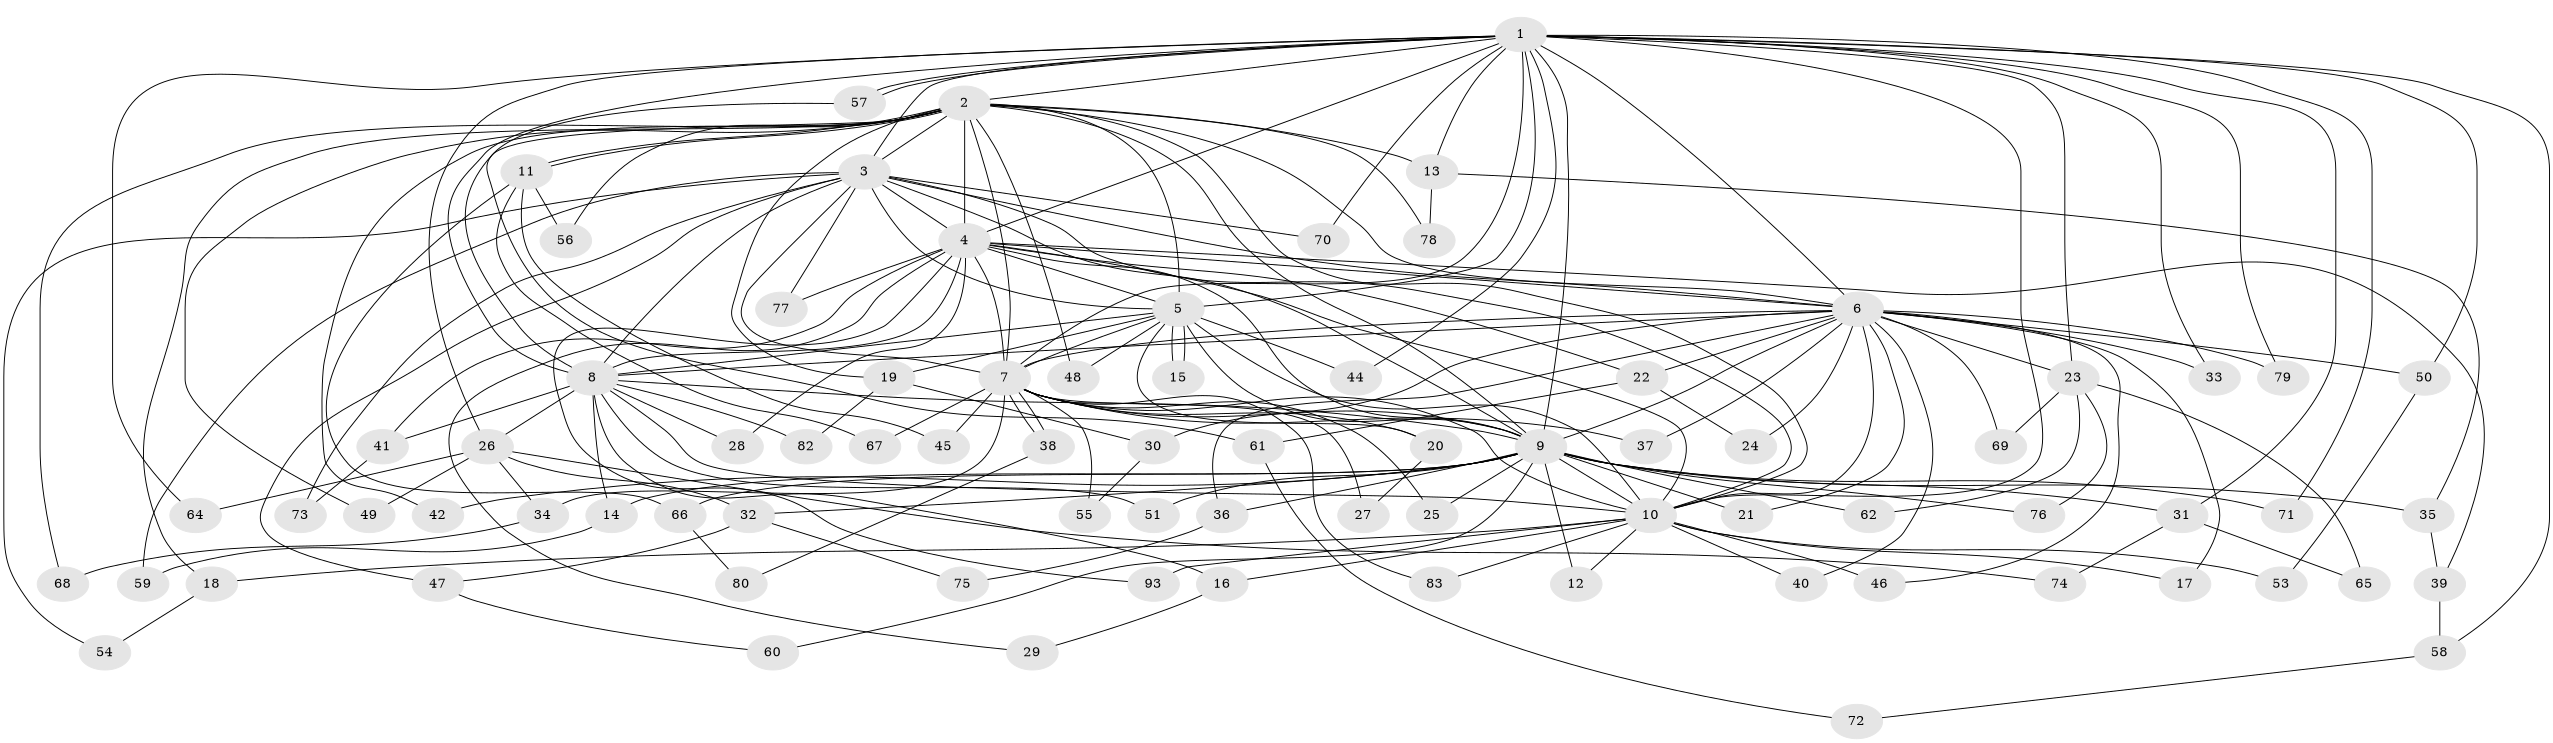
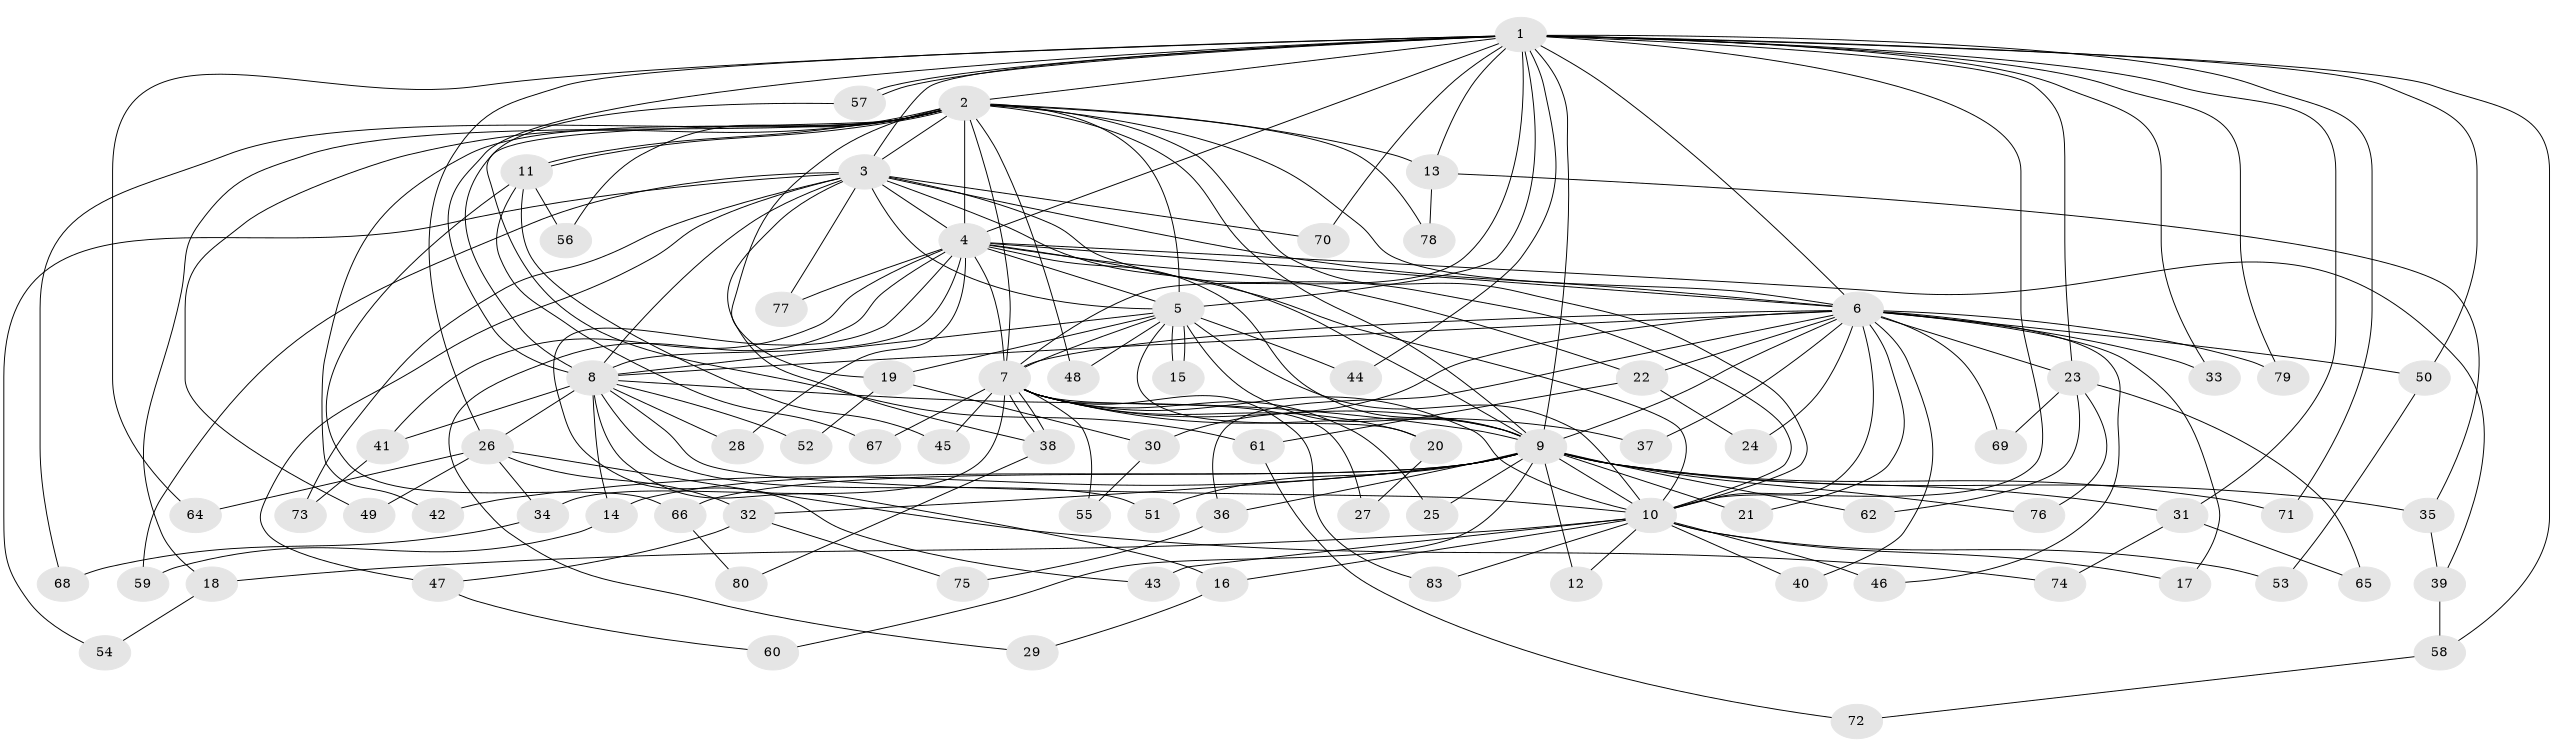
edge "3" -- "7": now "3" -- "38"
node "82": label "82" -> "52"
node "93": label "93" -> "43"
